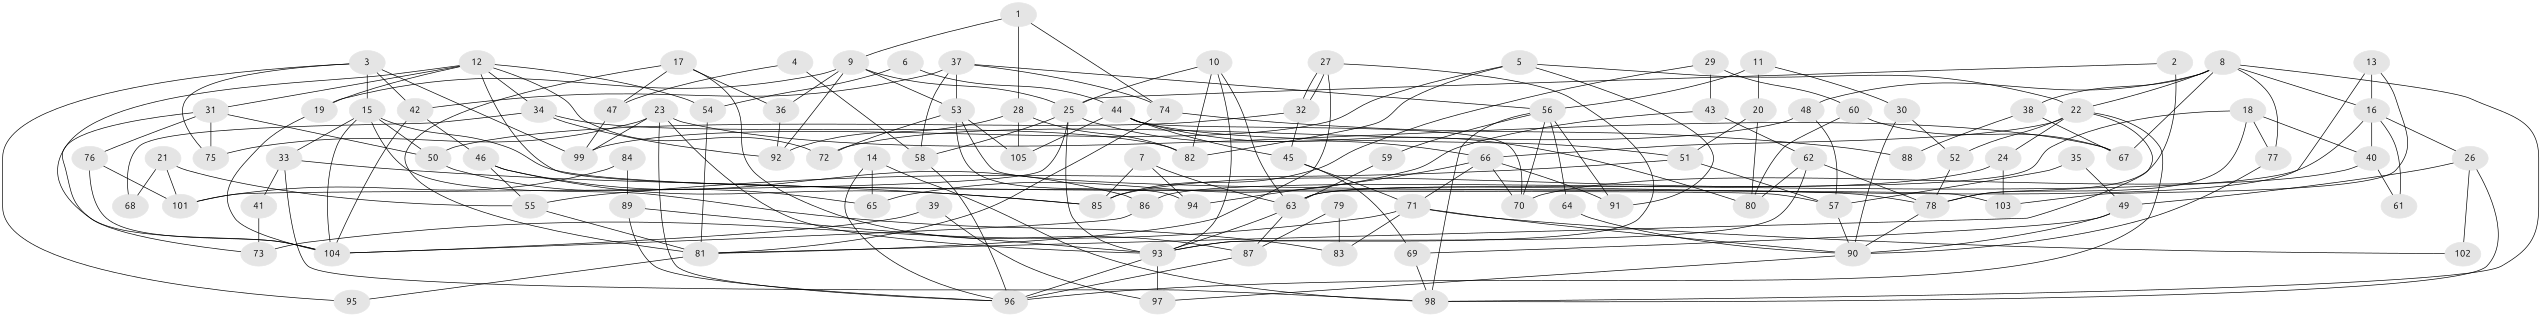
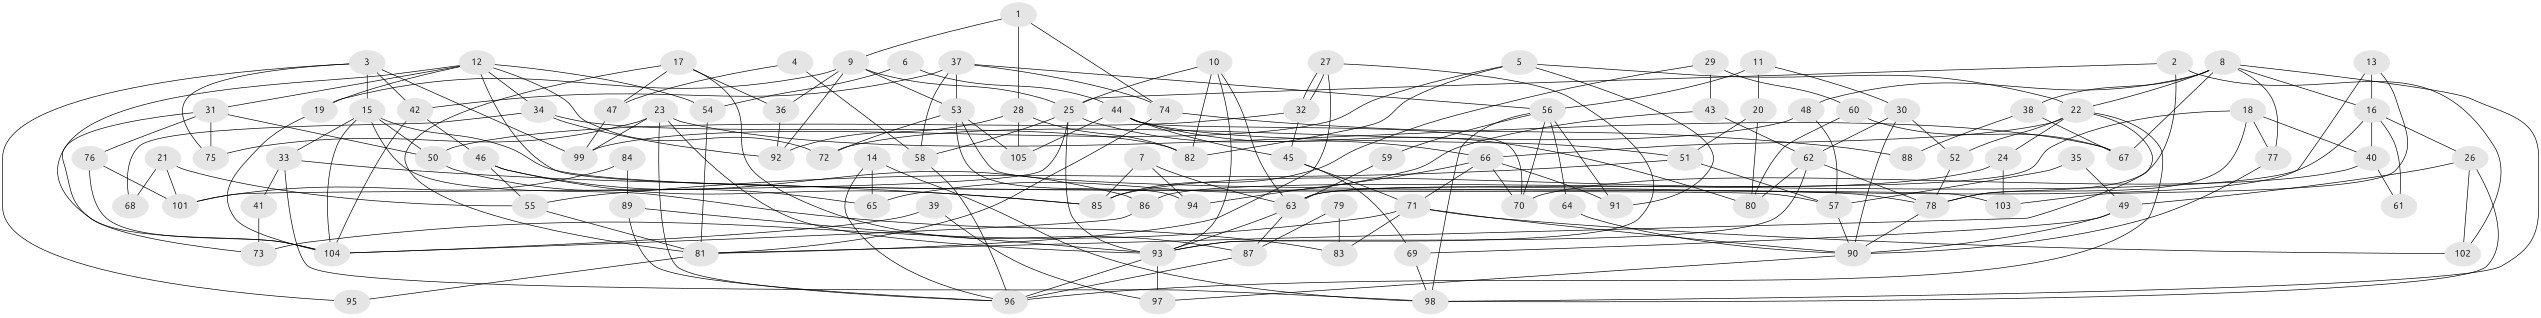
edge "2" -- "102": added
edge "30" -- "62": added
